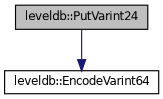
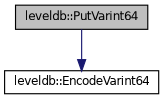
node "leveldb::PutVarint24": label "leveldb::PutVarint24" -> "leveldb::PutVarint64"
